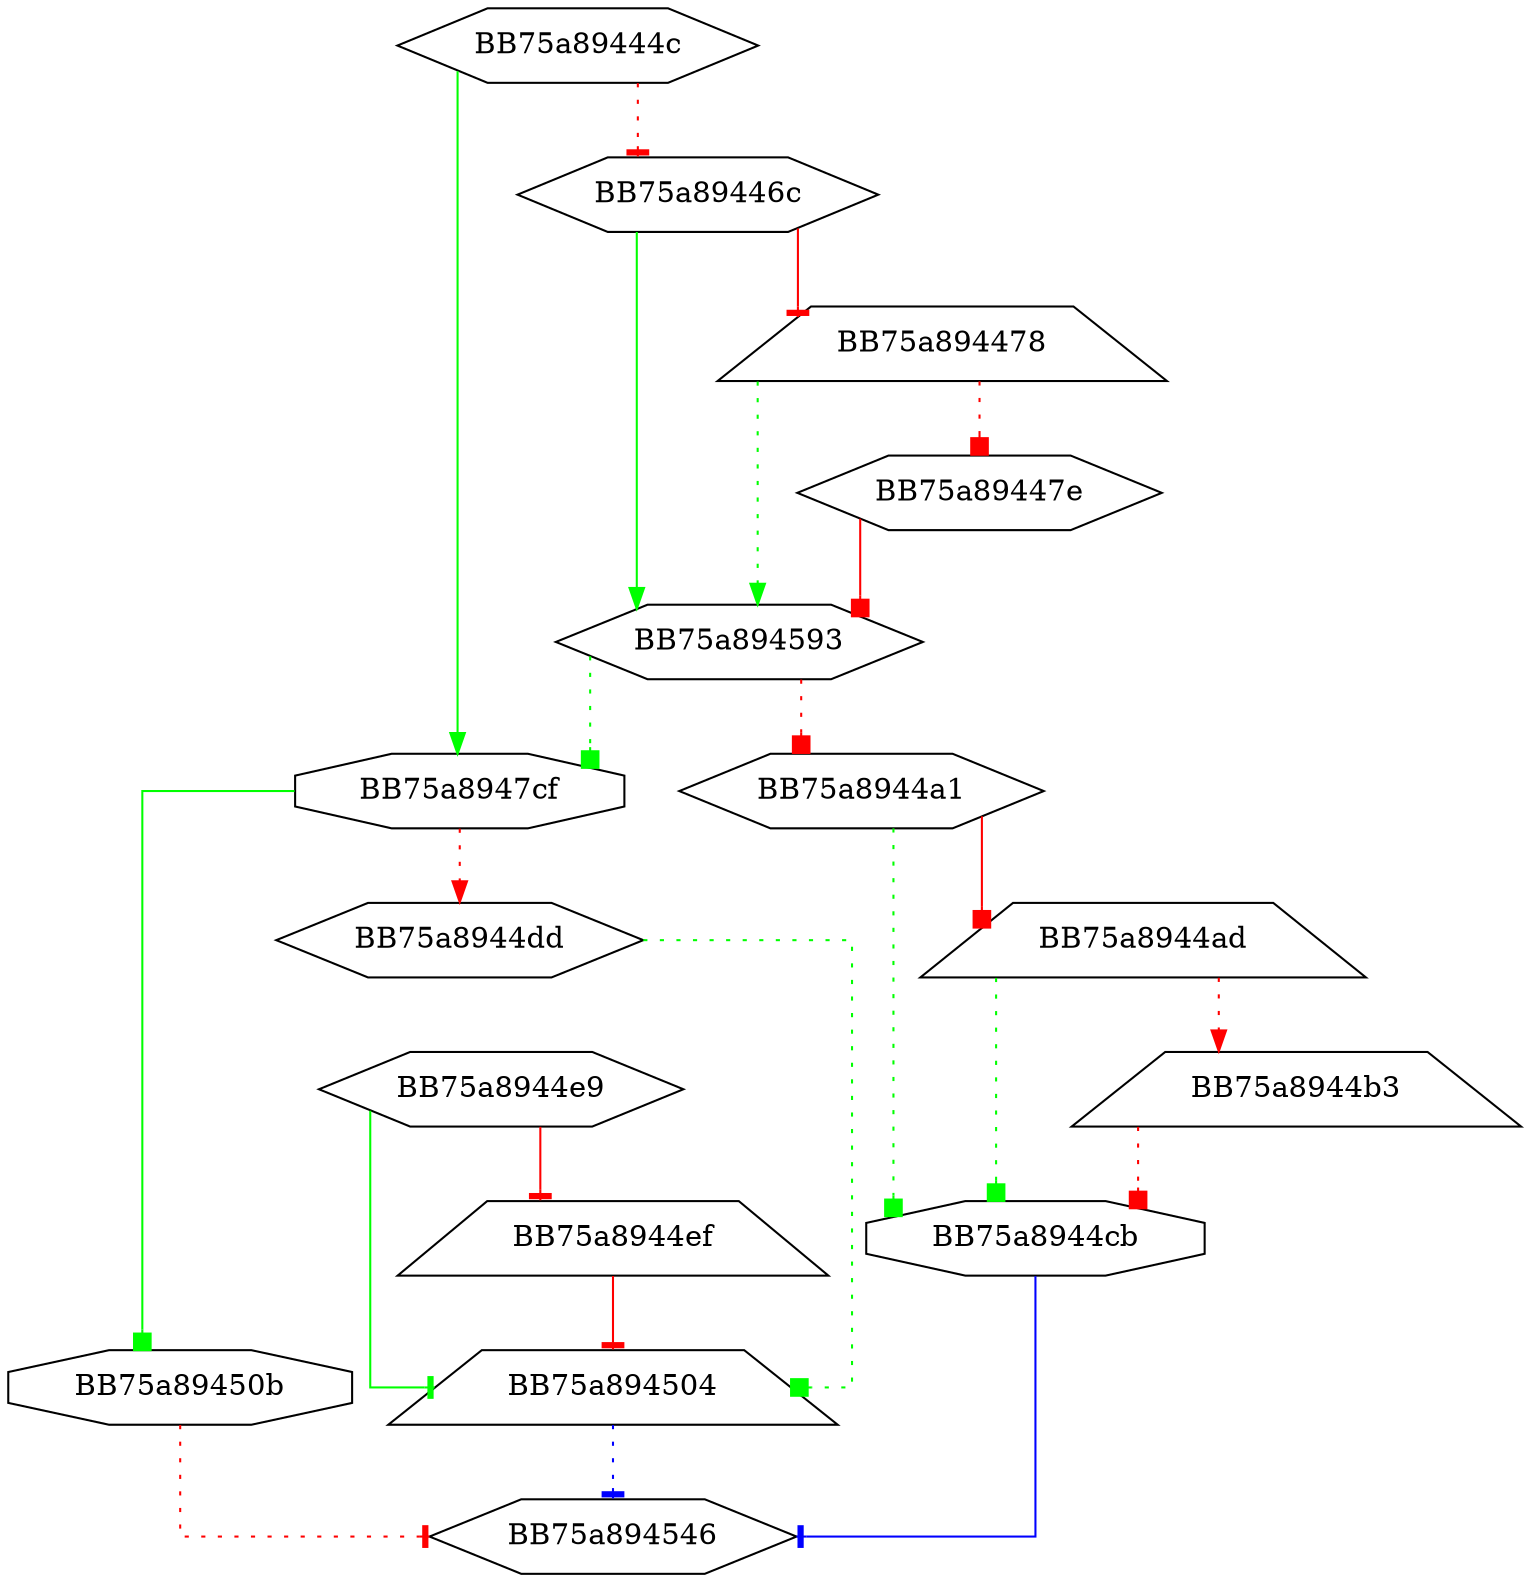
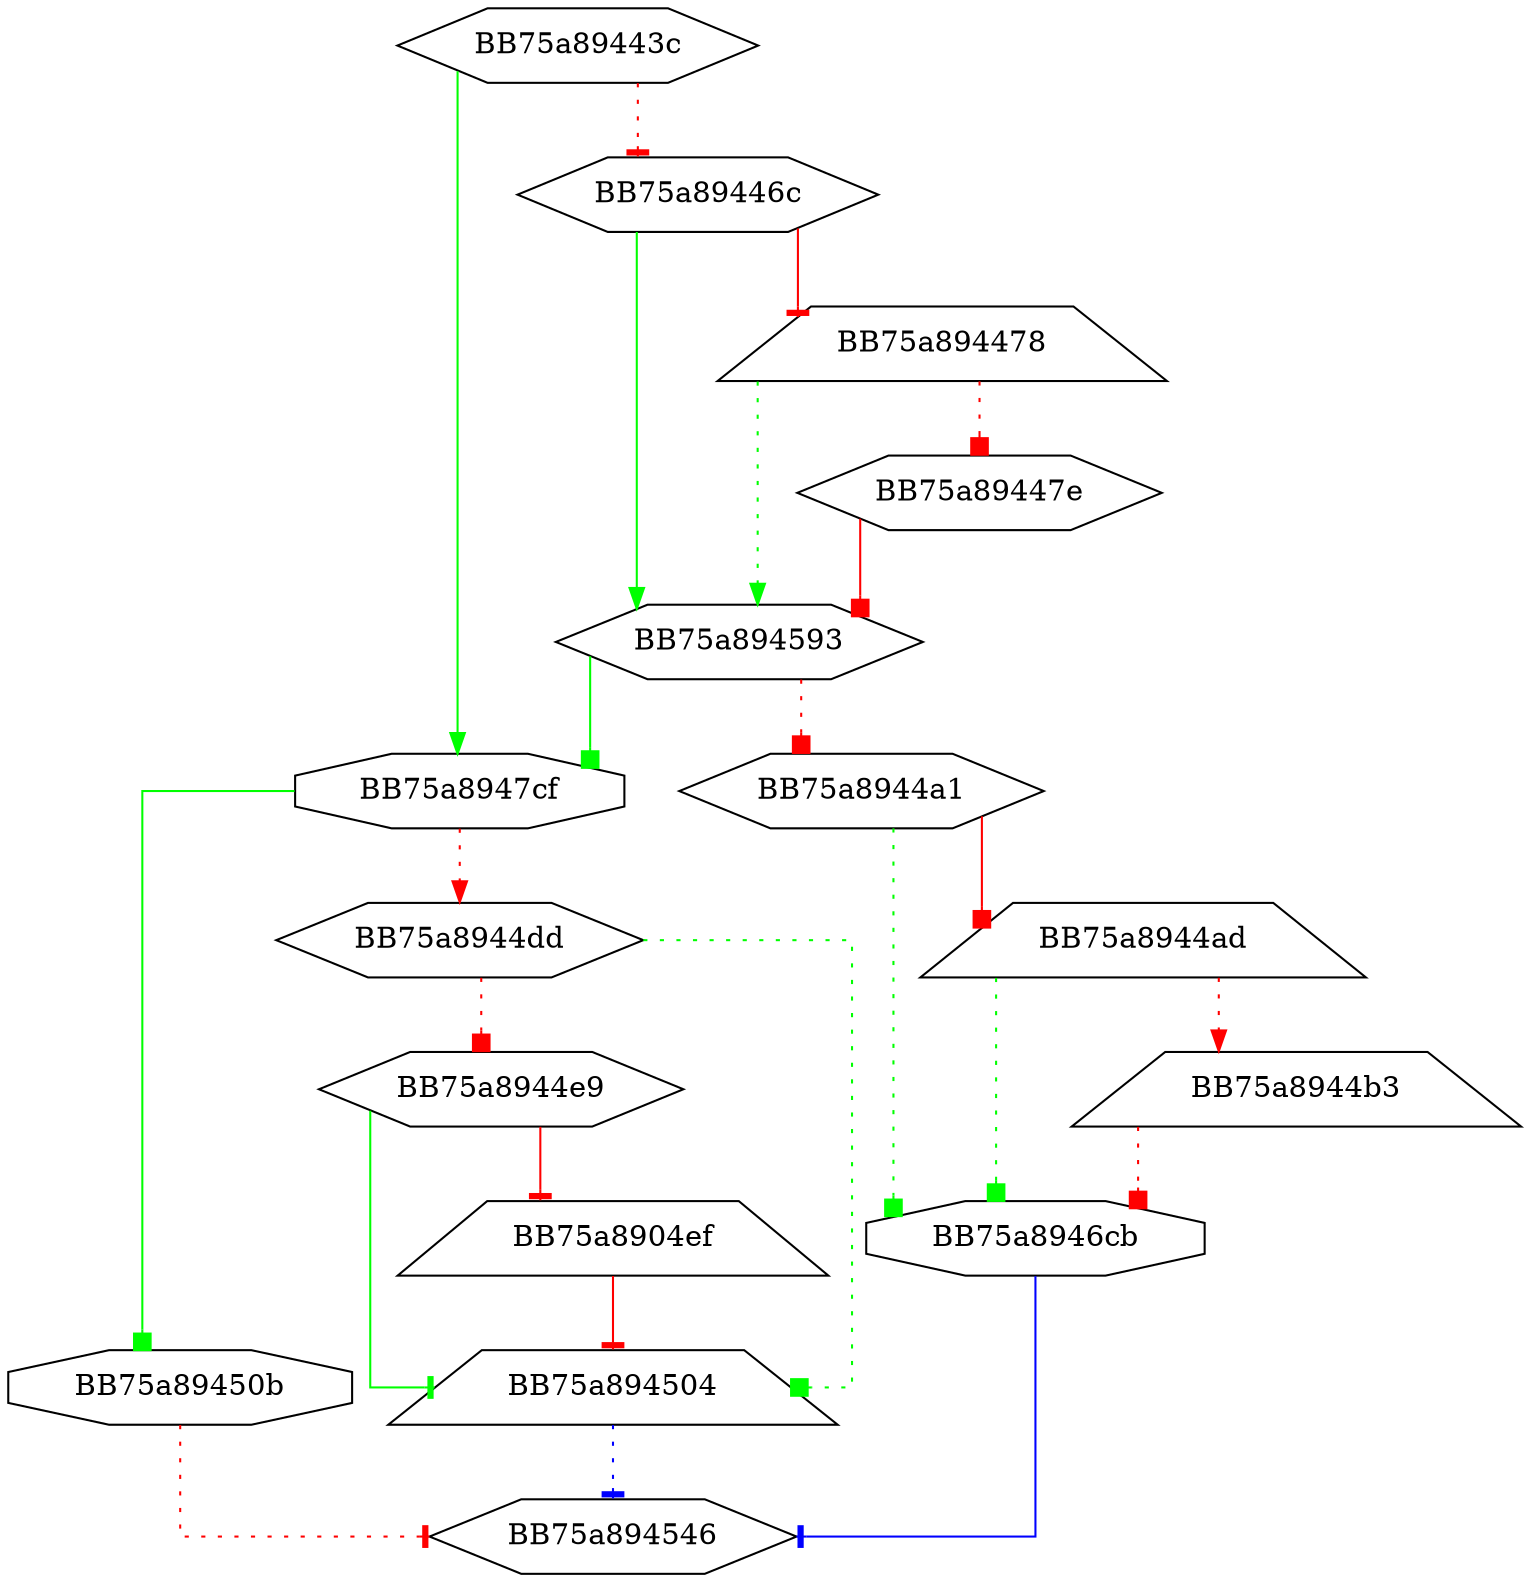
node "BB75a89444c": label "BB75a89444c" -> "BB75a89443c"
edge "BB75a894593" -> "BB75a8947cf": style dotted -> solid
edge "BB75a8944dd" -> "BB75a8944e9": added
node "BB75a8944ef": label "BB75a8944ef" -> "BB75a8904ef"
node "BB75a8944cb": label "BB75a8944cb" -> "BB75a8946cb"
